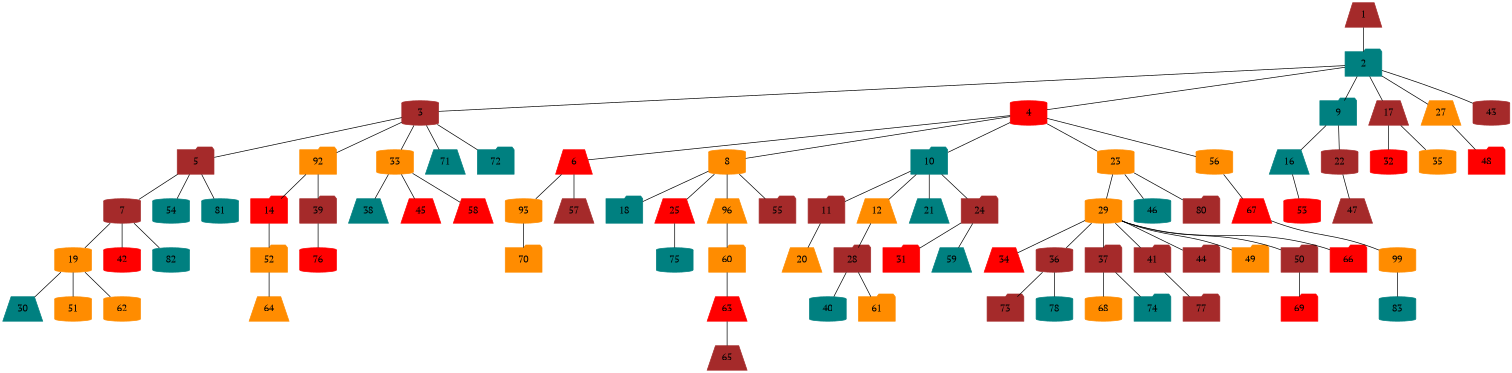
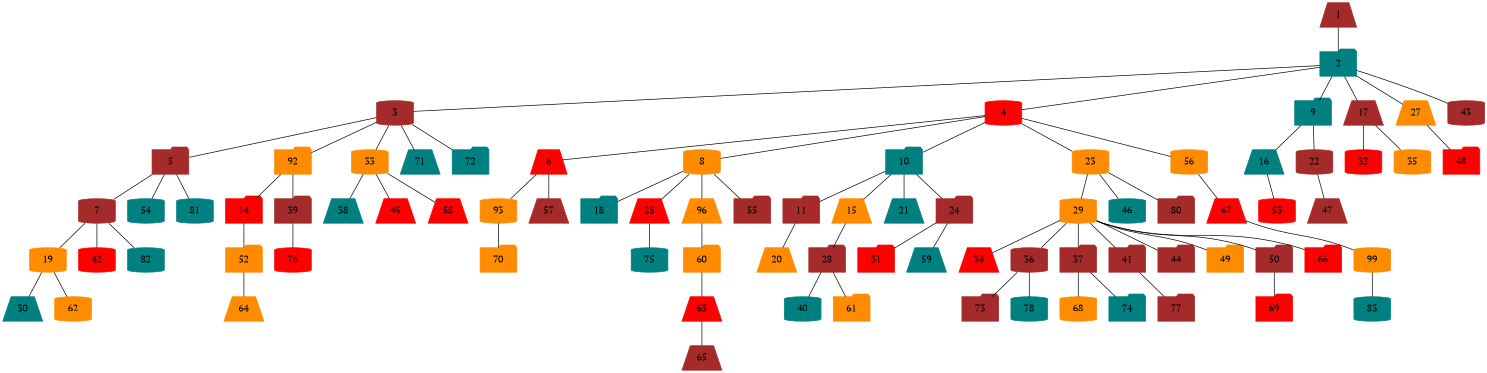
node "12": label "12" -> "15"
node "51": removed
